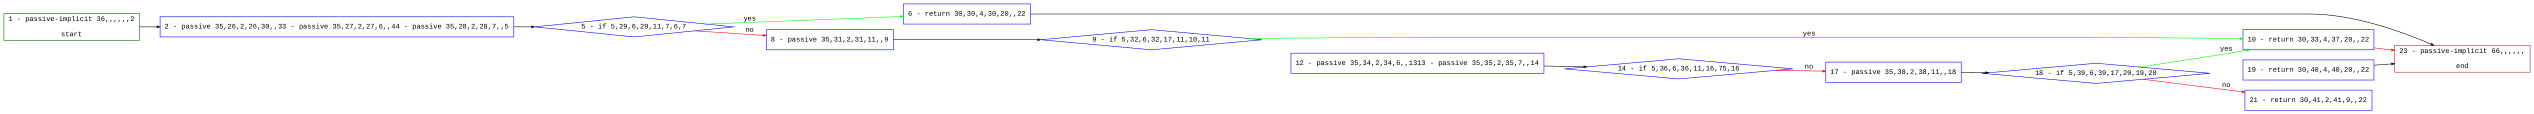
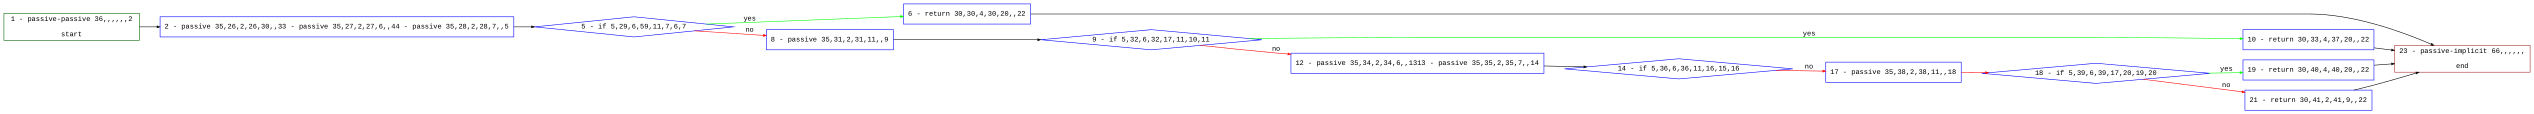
node "1 - passive-implicit 36,,,,,,2 start": label "1 - passive-implicit 36,,,,,,2 start" -> "1 - passive-passive 36,,,,,,2 start"
node "5 - if 5,29,6,29,11,7,6,7": label "5 - if 5,29,6,29,11,7,6,7" -> "5 - if 5,29,6,59,11,7,6,7"
edge "10 - return 30,33,4,37,20,,22" -> "23 - passive-implicit 66,,,,,, end": color #ff0000 -> #000000
edge "9 - if 5,32,6,32,17,11,10,11" -> "12 - passive 35,34,2,34,6,,1313 - passive 35,35,2,35,7,,14": added, label "no"
edge "18 - if 5,39,6,39,17,20,19,20" -> "10 - return 30,33,4,37,20,,22": now "18 - if 5,39,6,39,17,20,19,20" -> "19 - return 30,40,4,40,20,,22"
node "14 - if 5,36,6,36,11,16,75,16": label "14 - if 5,36,6,36,11,16,75,16" -> "14 - if 5,36,6,36,11,16,15,16"
edge "17 - passive 35,38,2,38,11,,18" -> "18 - if 5,39,6,39,17,20,19,20": color #000000 -> #ff0000
edge "21 - return 30,41,2,41,9,,22" -> "23 - passive-implicit 66,,,,,, end": added
